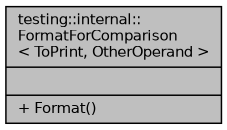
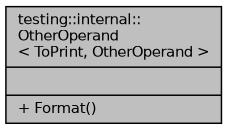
node "testing::internal::": text "FormatForComparison" -> "OtherOperand"
